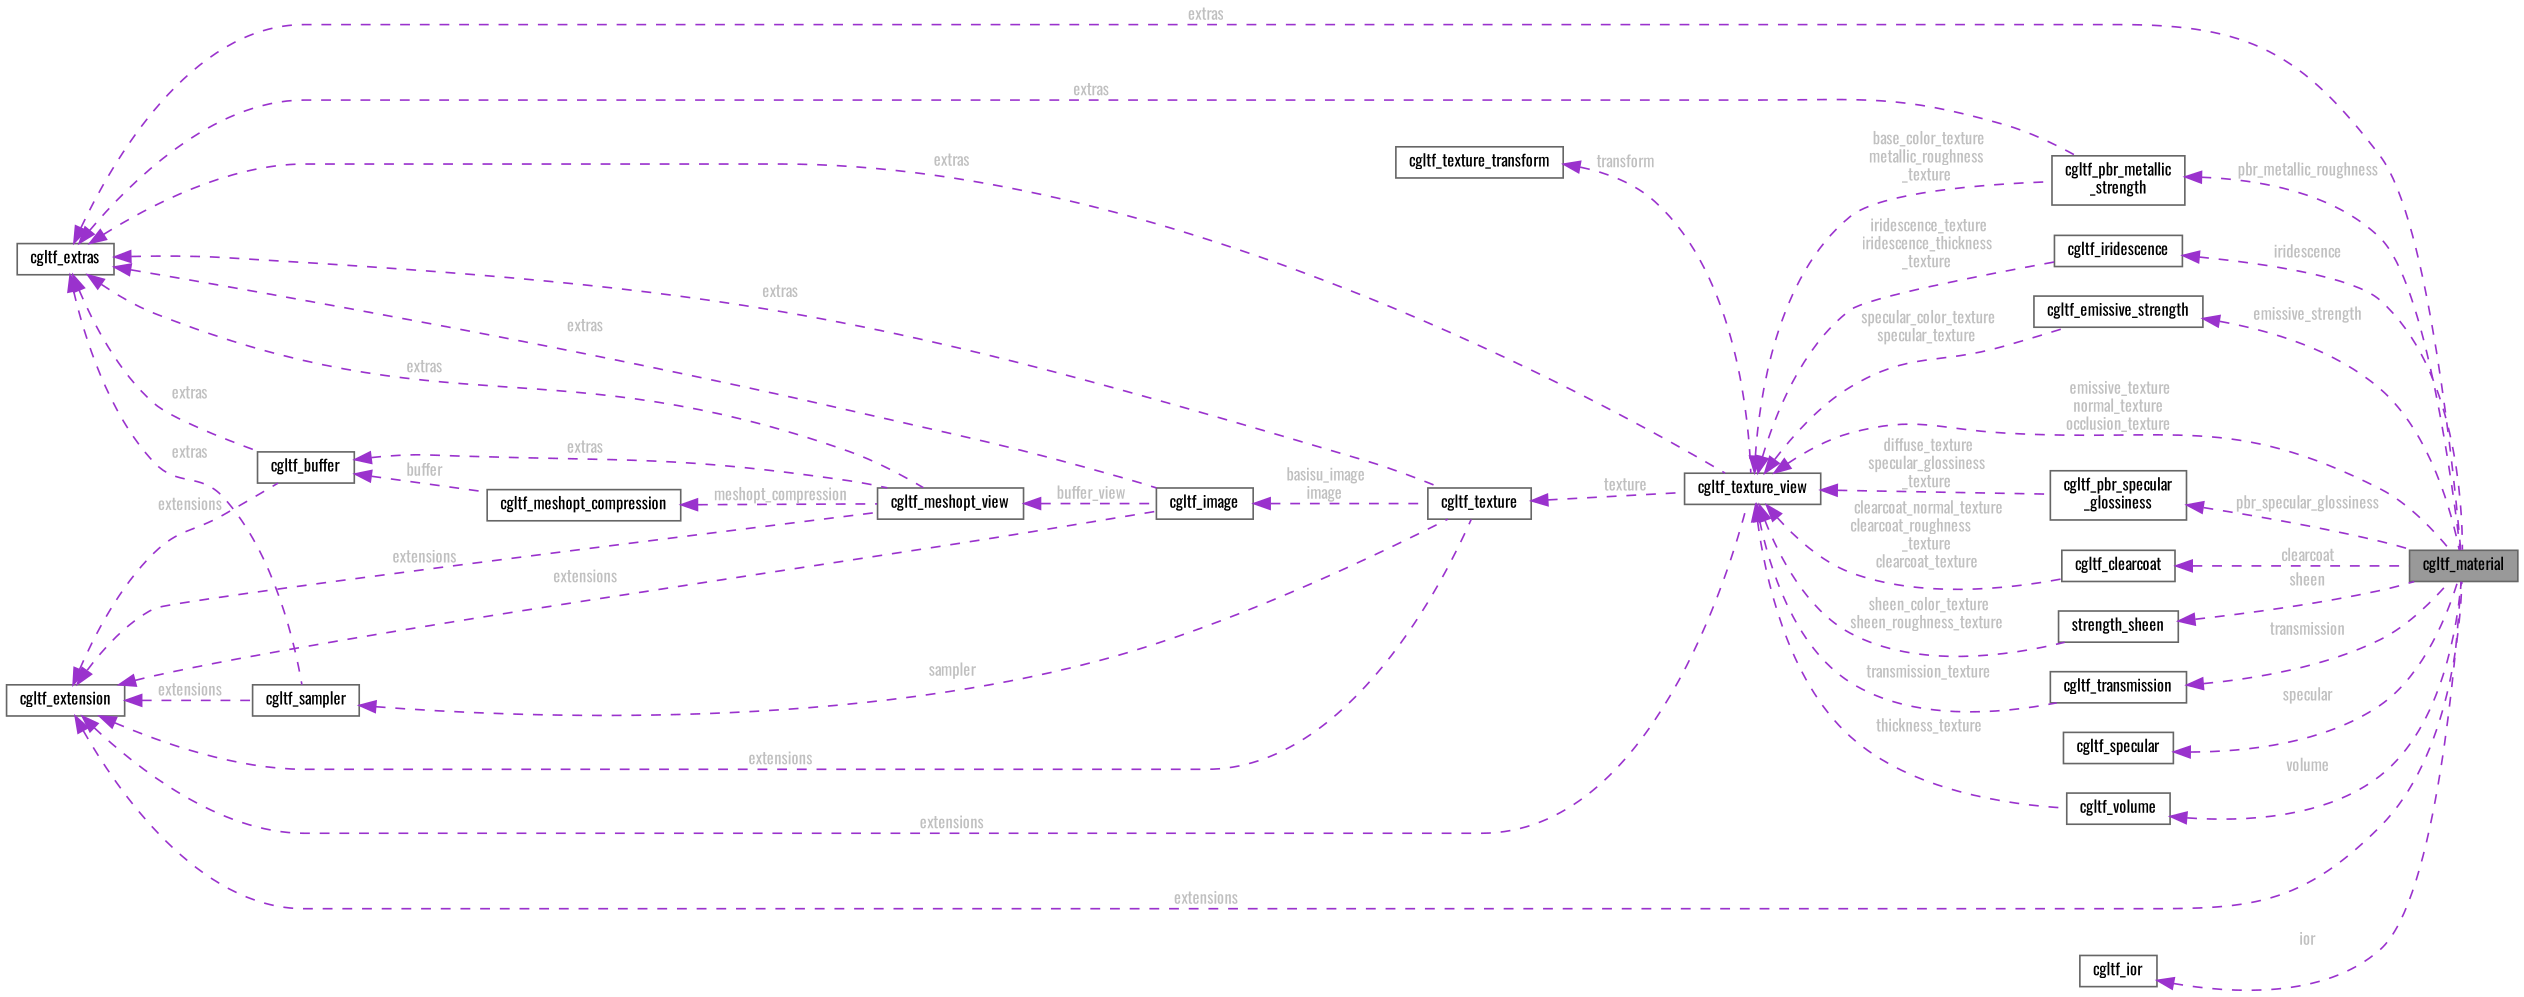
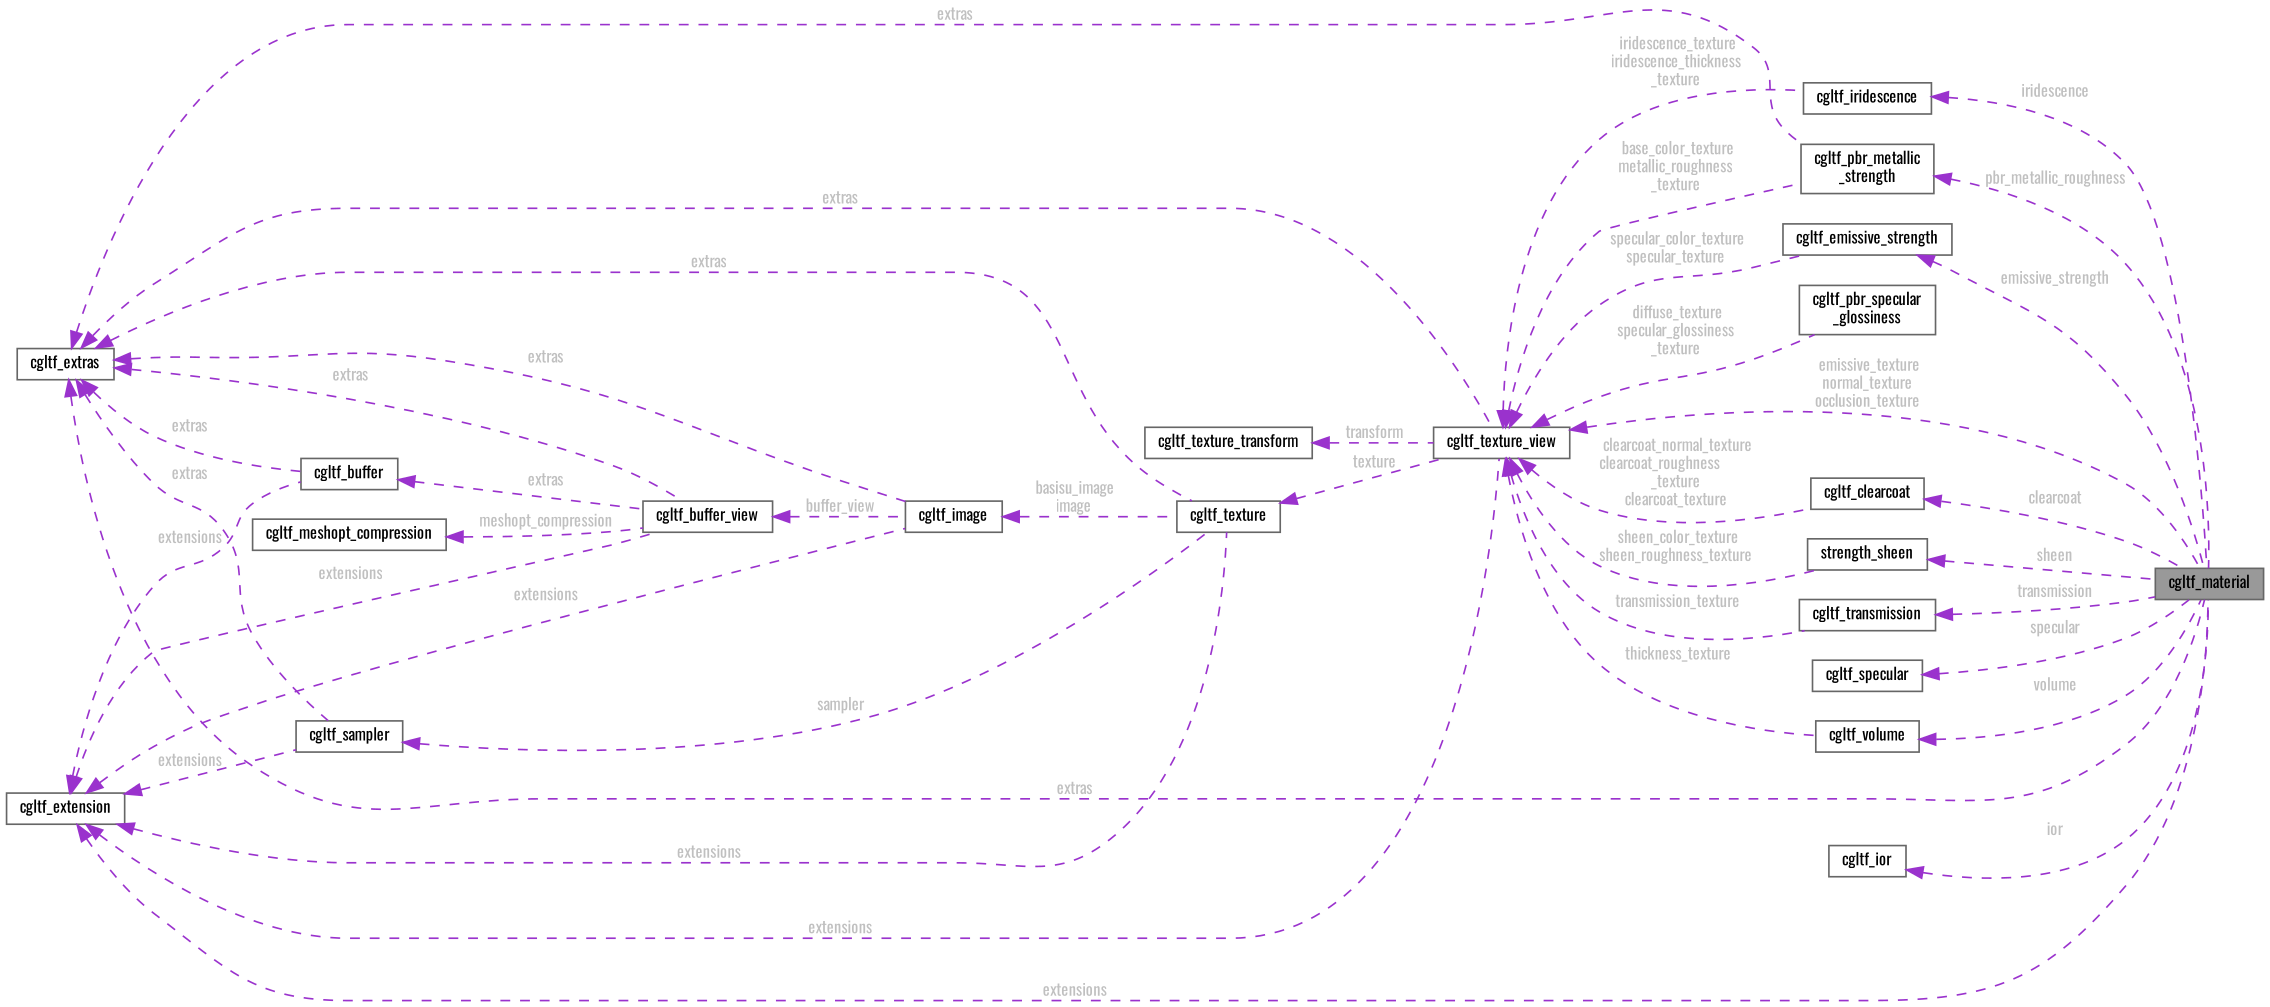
edge "cgltf_meshopt_compression" -> "cgltf_buffer": removed, label "buffer"
node "cgltf_meshopt_view": label "cgltf_meshopt_view" -> "cgltf_buffer_view"
edge "cgltf_material" -> "cgltf_pbr_specular _glossiness": removed, label "pbr_specular_glossiness"
